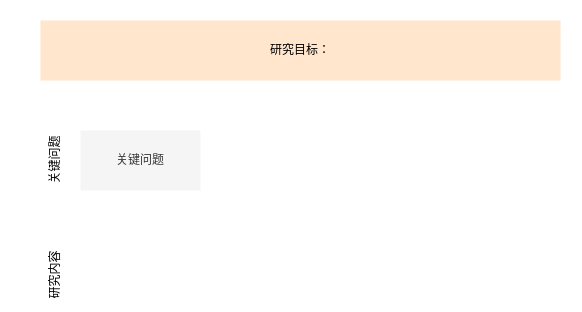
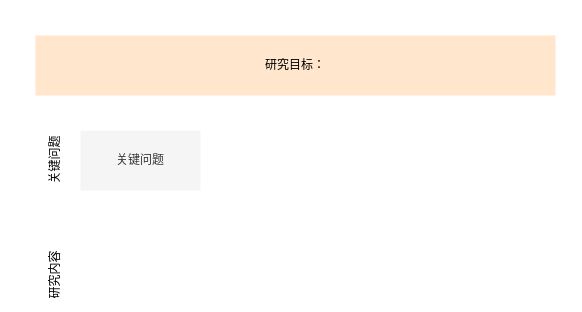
node "研究目标：": moved (301, 51) -> (296, 66)
